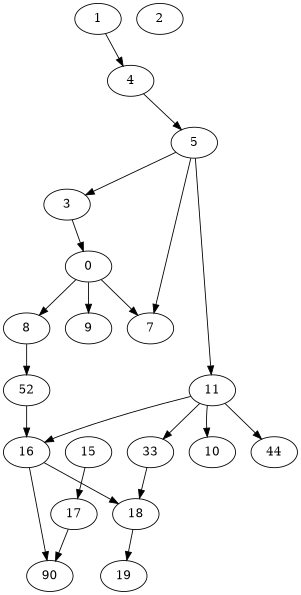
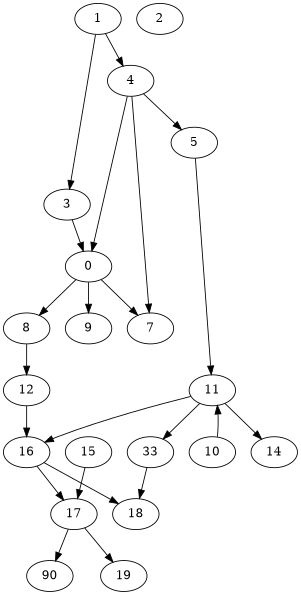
edge "4" -> "0": added
edge "5" -> "3": now "1" -> "3"
edge "5" -> "7": now "4" -> "7"
node "52": label "52" -> "12"
edge "11" -> "10": reversed
node "44": label "44" -> "14"
edge "16" -> "90": now "16" -> "17"
edge "18" -> "19": now "17" -> "19"
